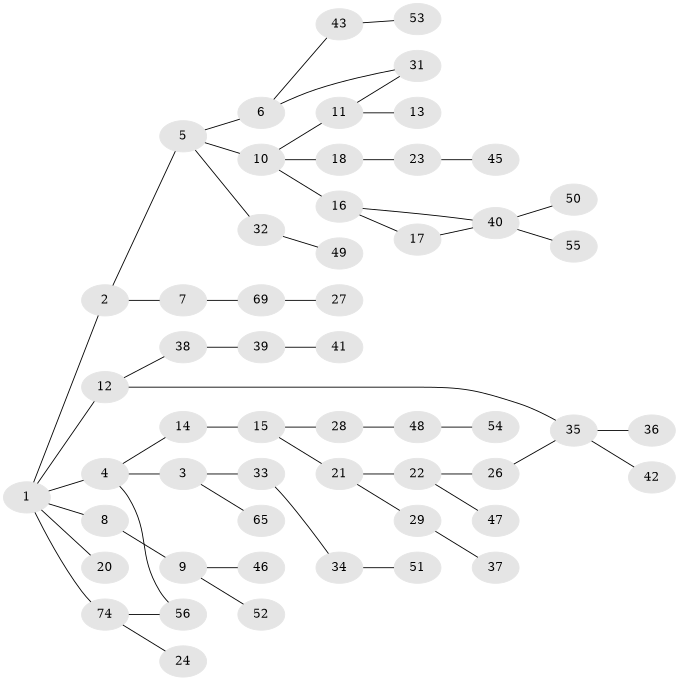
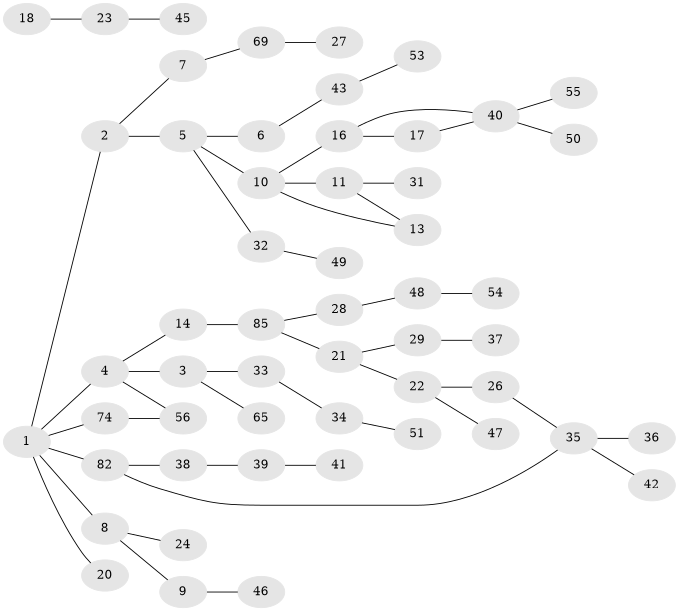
edge "31" -- "6": removed
edge "10" -- "18": now "10" -- "13"
node "12": label "12" -> "82"
node "15": label "15" -> "85"
node "52": removed
edge "74" -- "24": now "8" -- "24"
